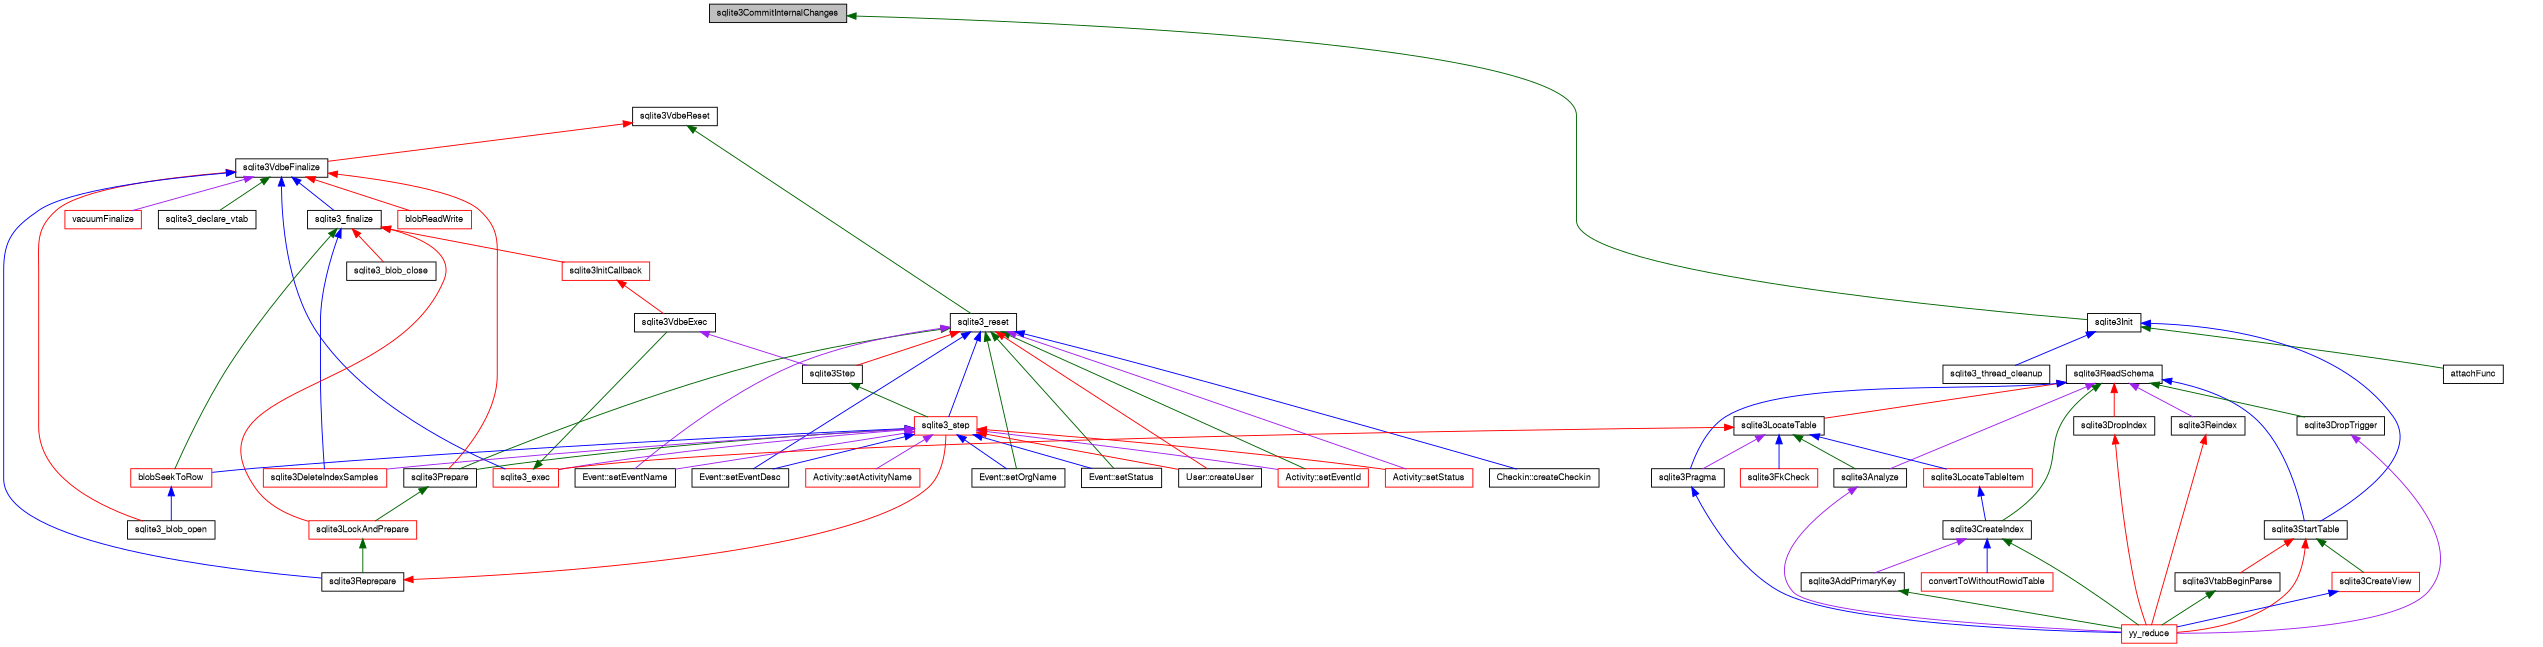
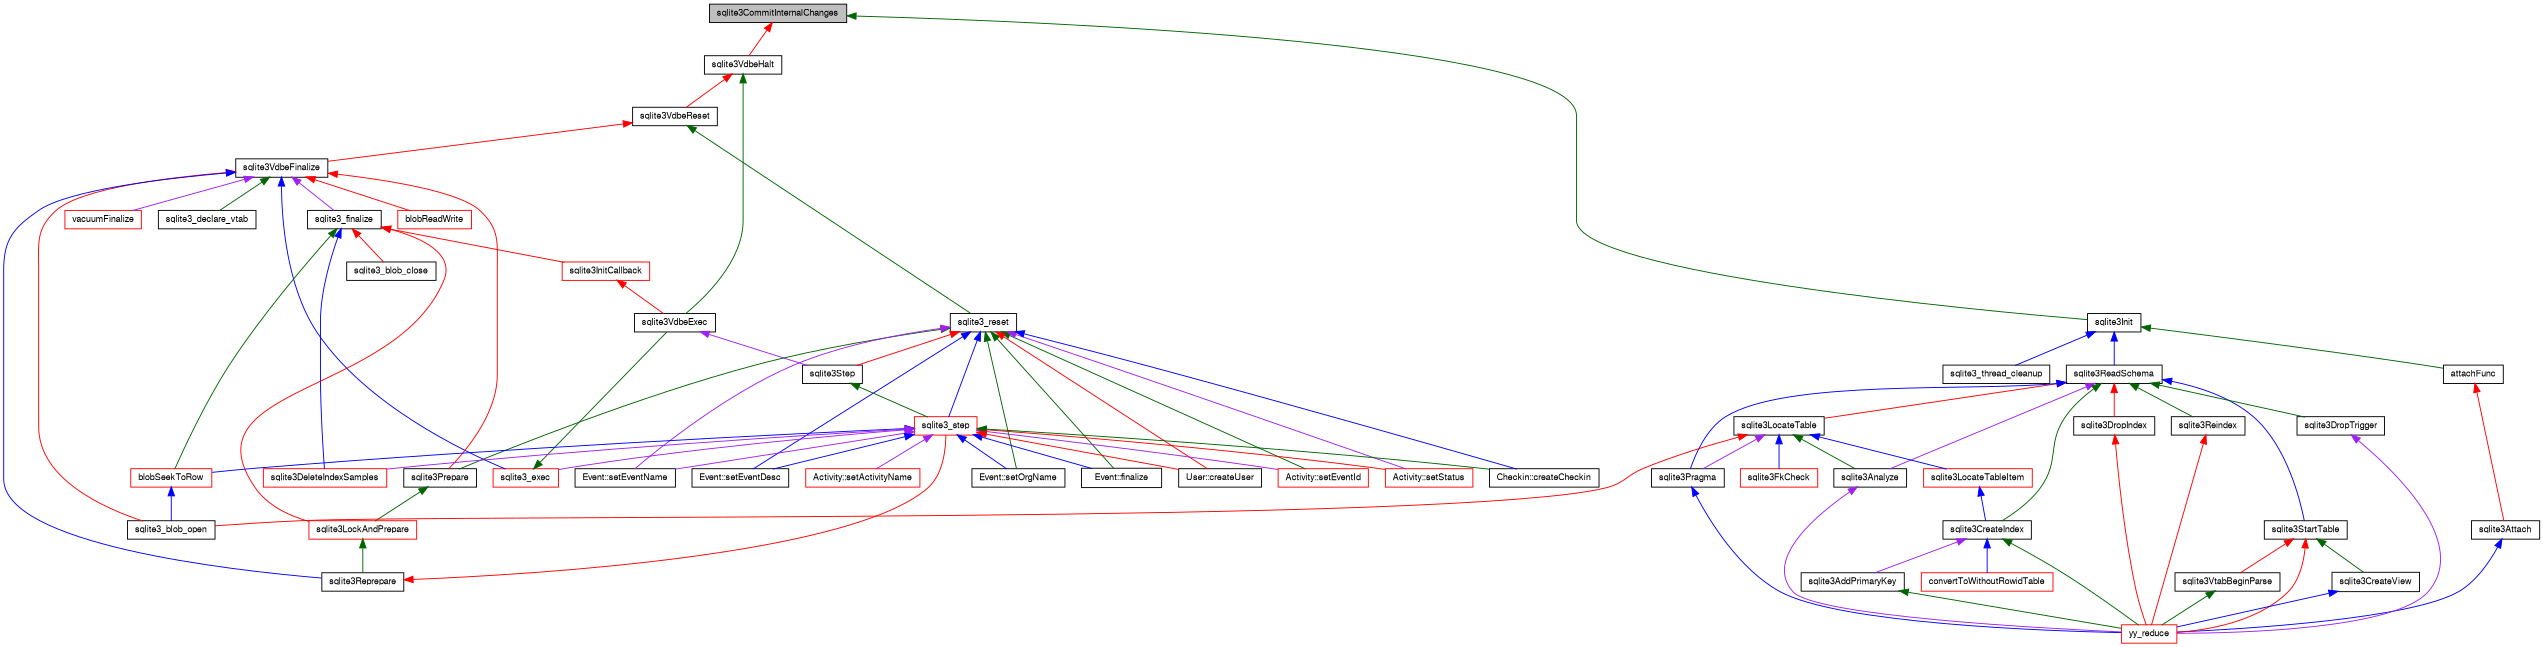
node "sqlite3VdbeHalt": added
edge "sqlite3_finalize" -> "sqlite3VdbeFinalize": color blue -> purple
edge "sqlite3StartTable" -> "sqlite3Init": now "sqlite3ReadSchema" -> "sqlite3Init"
edge "sqlite3Reindex" -> "sqlite3ReadSchema": color purple -> darkgreen
edge "sqlite3_exec" -> "sqlite3LocateTable": now "sqlite3_blob_open" -> "sqlite3LocateTable"
edge "sqlite3Prepare" -> "sqlite3_step": now "Checkin::createCheckin" -> "sqlite3_step"
node "Event::setStatus": label "Event::setStatus" -> "Event::finalize"
node "sqlite3Attach": added
node "sqlite3CreateView": color red -> black
